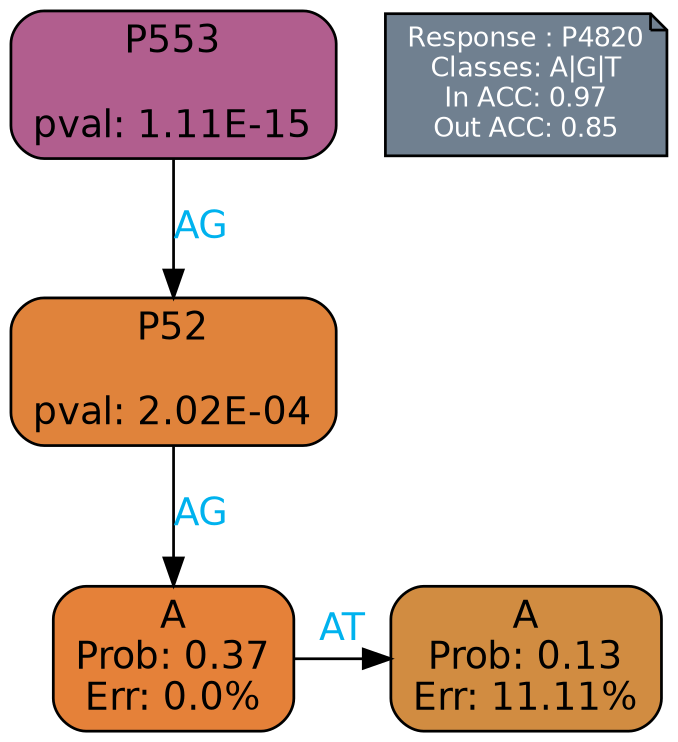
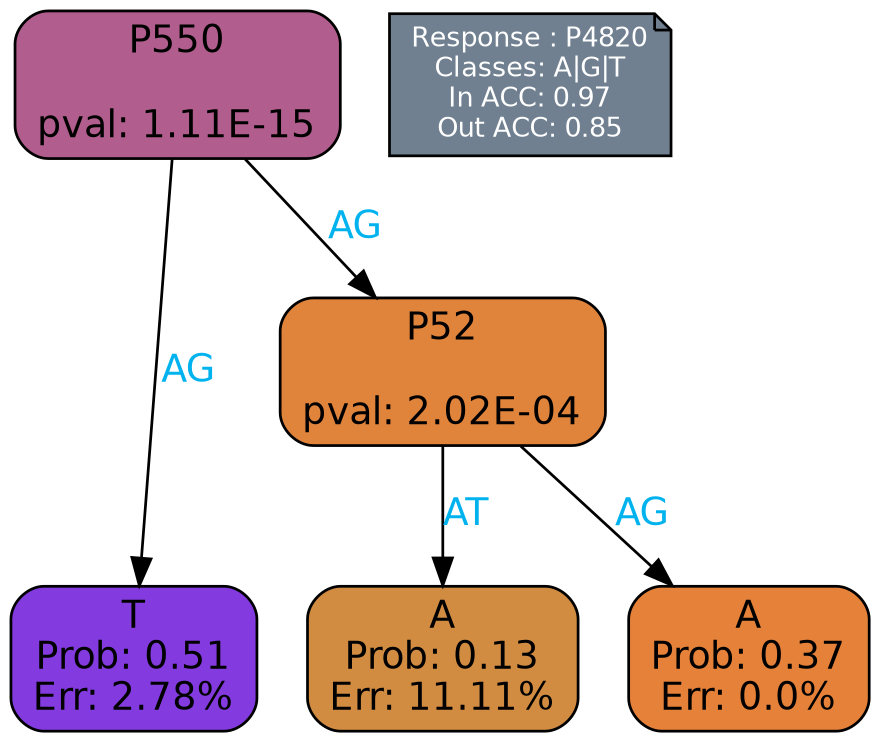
node "P553 pval: 1.11E-15": label "P553 pval: 1.11E-15" -> "P550 pval: 1.11E-15"
node "T Prob: 0.51 Err: 2.78%": added
edge "A Prob: 0.37 Err: 0.0%" -> "A Prob: 0.13 Err: 11.11%": now "P52 pval: 2.02E-04" -> "A Prob: 0.13 Err: 11.11%"
